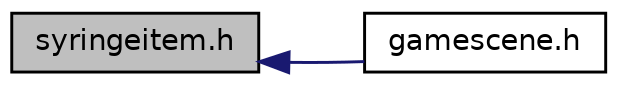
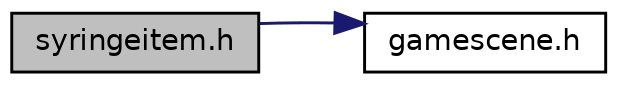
edge "gamescene.h" -> "syringeitem.h": reversed
